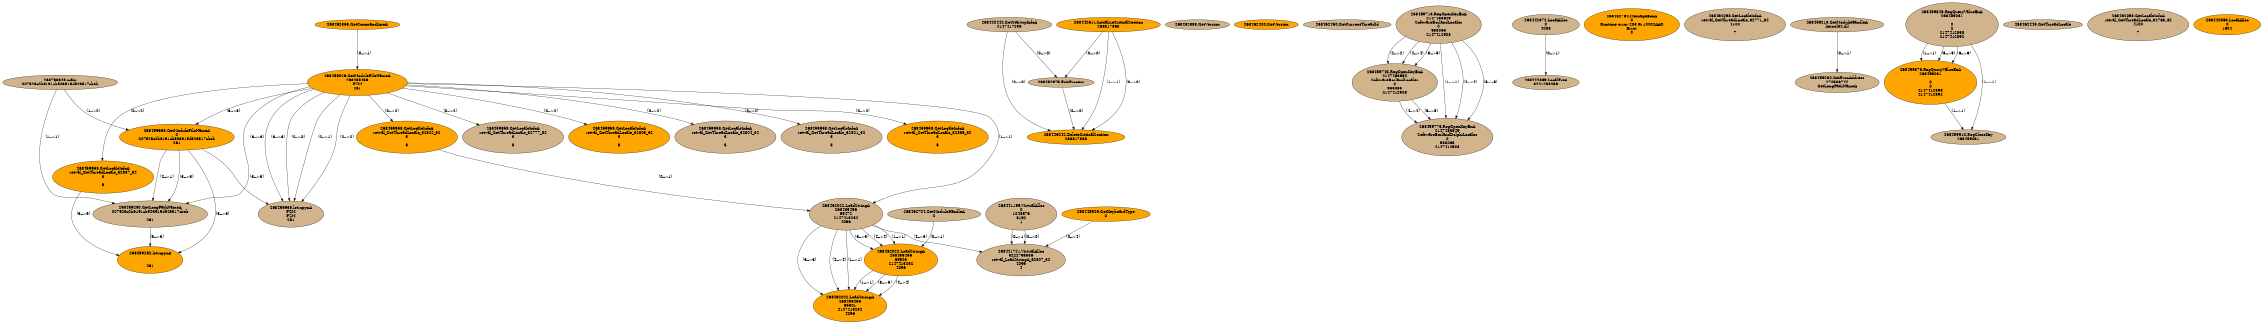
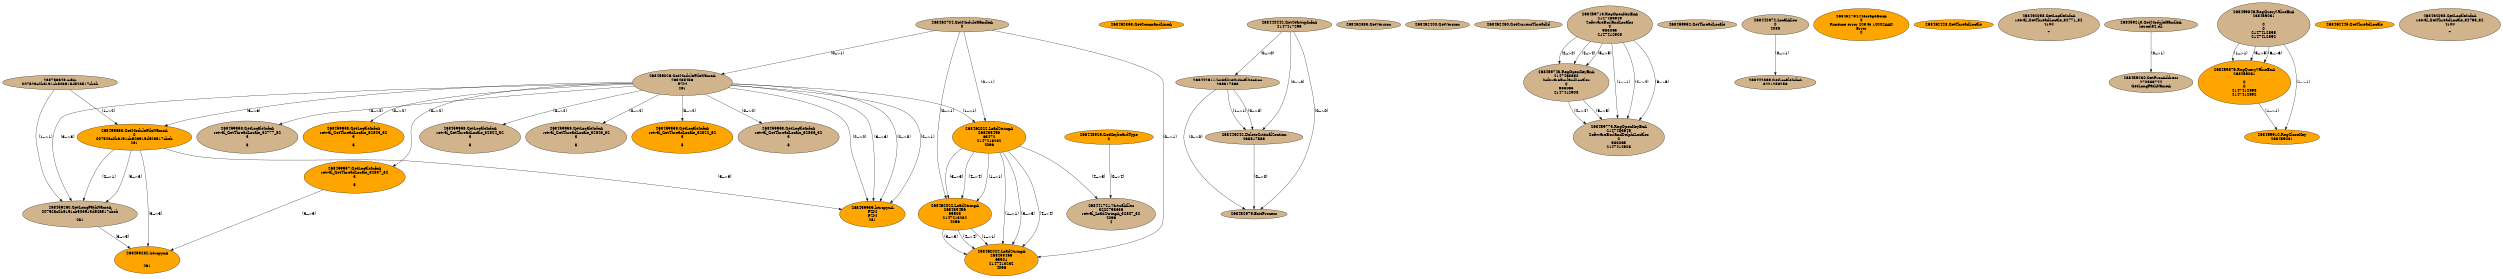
node "268442611.InitializeCriticalSection 268817868": fillcolor orange -> tan
node "268462400.GetVersion": fillcolor orange -> tan
node "268459952.GetThreadLocale": added
node "268462428.GetThreadLocale": added
node "268462445.GetThreadLocale": fillcolor tan -> orange
node "268440553.LocalAlloc 0 1604": removed
edge "268462363.GetCommandLineA" -> "268459026.GetModuleFileNameA 268435456 PZM 261": now "268462704.GetModuleHandleA 0" -> "268459026.GetModuleFileNameA 268435456 PZM 261"
edge "268440442.GetStartupInfoA 2147417296" -> "268442611.InitializeCriticalSection 268817868": added, label "(0-->0)"
node "268459026.GetModuleFileNameA 268435456 PZM 261": fillcolor orange -> tan
node "268442869.LocalFree 3221258256": label "268442869.LocalFree 3221258256" -> "268442869.GetLocaleInfoA 3221258256"
edge "268452979.ExitProcess" -> "268443042.DeleteCriticalSection 268817868": reversed
edge "268462704.GetModuleHandleA 0" -> "268462022.LoadStringA 268435456 65501 2147413232 4096": added, label "(0-->1)"
node "268459958.GetLocaleInfoA retval_GetThreadLocale_32821_32 3 5": label "268459958.GetLocaleInfoA retval_GetThreadLocale_32821_32 3 5" -> "268459958.GetLocaleInfoA retval_GetThreadLocale_32823_32 3 5"
node "268459958.GetLocaleInfoA retval_GetThreadLocale_32836_32 3 5": fillcolor orange -> tan
node "268443042.DeleteCriticalSection 268817868": fillcolor orange -> tan
node "268459910.RegCloseKey 268459031": fillcolor tan -> orange
node "268459958.GetLocaleInfoA retval_GetThreadLocale_32837_32 3 5": label "268459958.GetLocaleInfoA retval_GetThreadLocale_32837_32 3 5" -> "268459957.GetLocaleInfoA retval_GetThreadLocale_32837_32 3 5"
edge "268459958.GetLocaleInfoA retval_GetThreadLocale_32822_32 3 5" -> "268462022.LoadStringA 268435456 65472 2147413232 4096": now "268462704.GetModuleHandleA 0" -> "268462022.LoadStringA 268435456 65472 2147413232 4096"
node "268459939.lstrcpynA PZM PZM 261": fillcolor tan -> orange
node "268462022.LoadStringA 268435456 65472 2147413232 4096": fillcolor tan -> orange
node "268441195.VirtualAlloc 0 1048576 8192 1": removed
